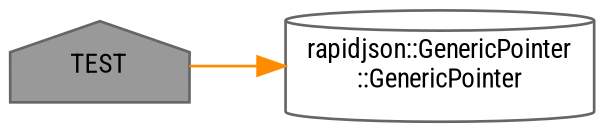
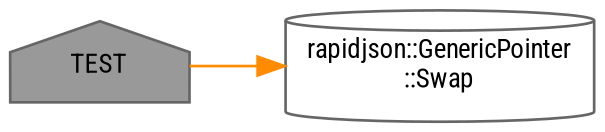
node "rapidjson::GenericPointer ::GenericPointer": label "rapidjson::GenericPointer ::GenericPointer" -> "rapidjson::GenericPointer ::Swap"
